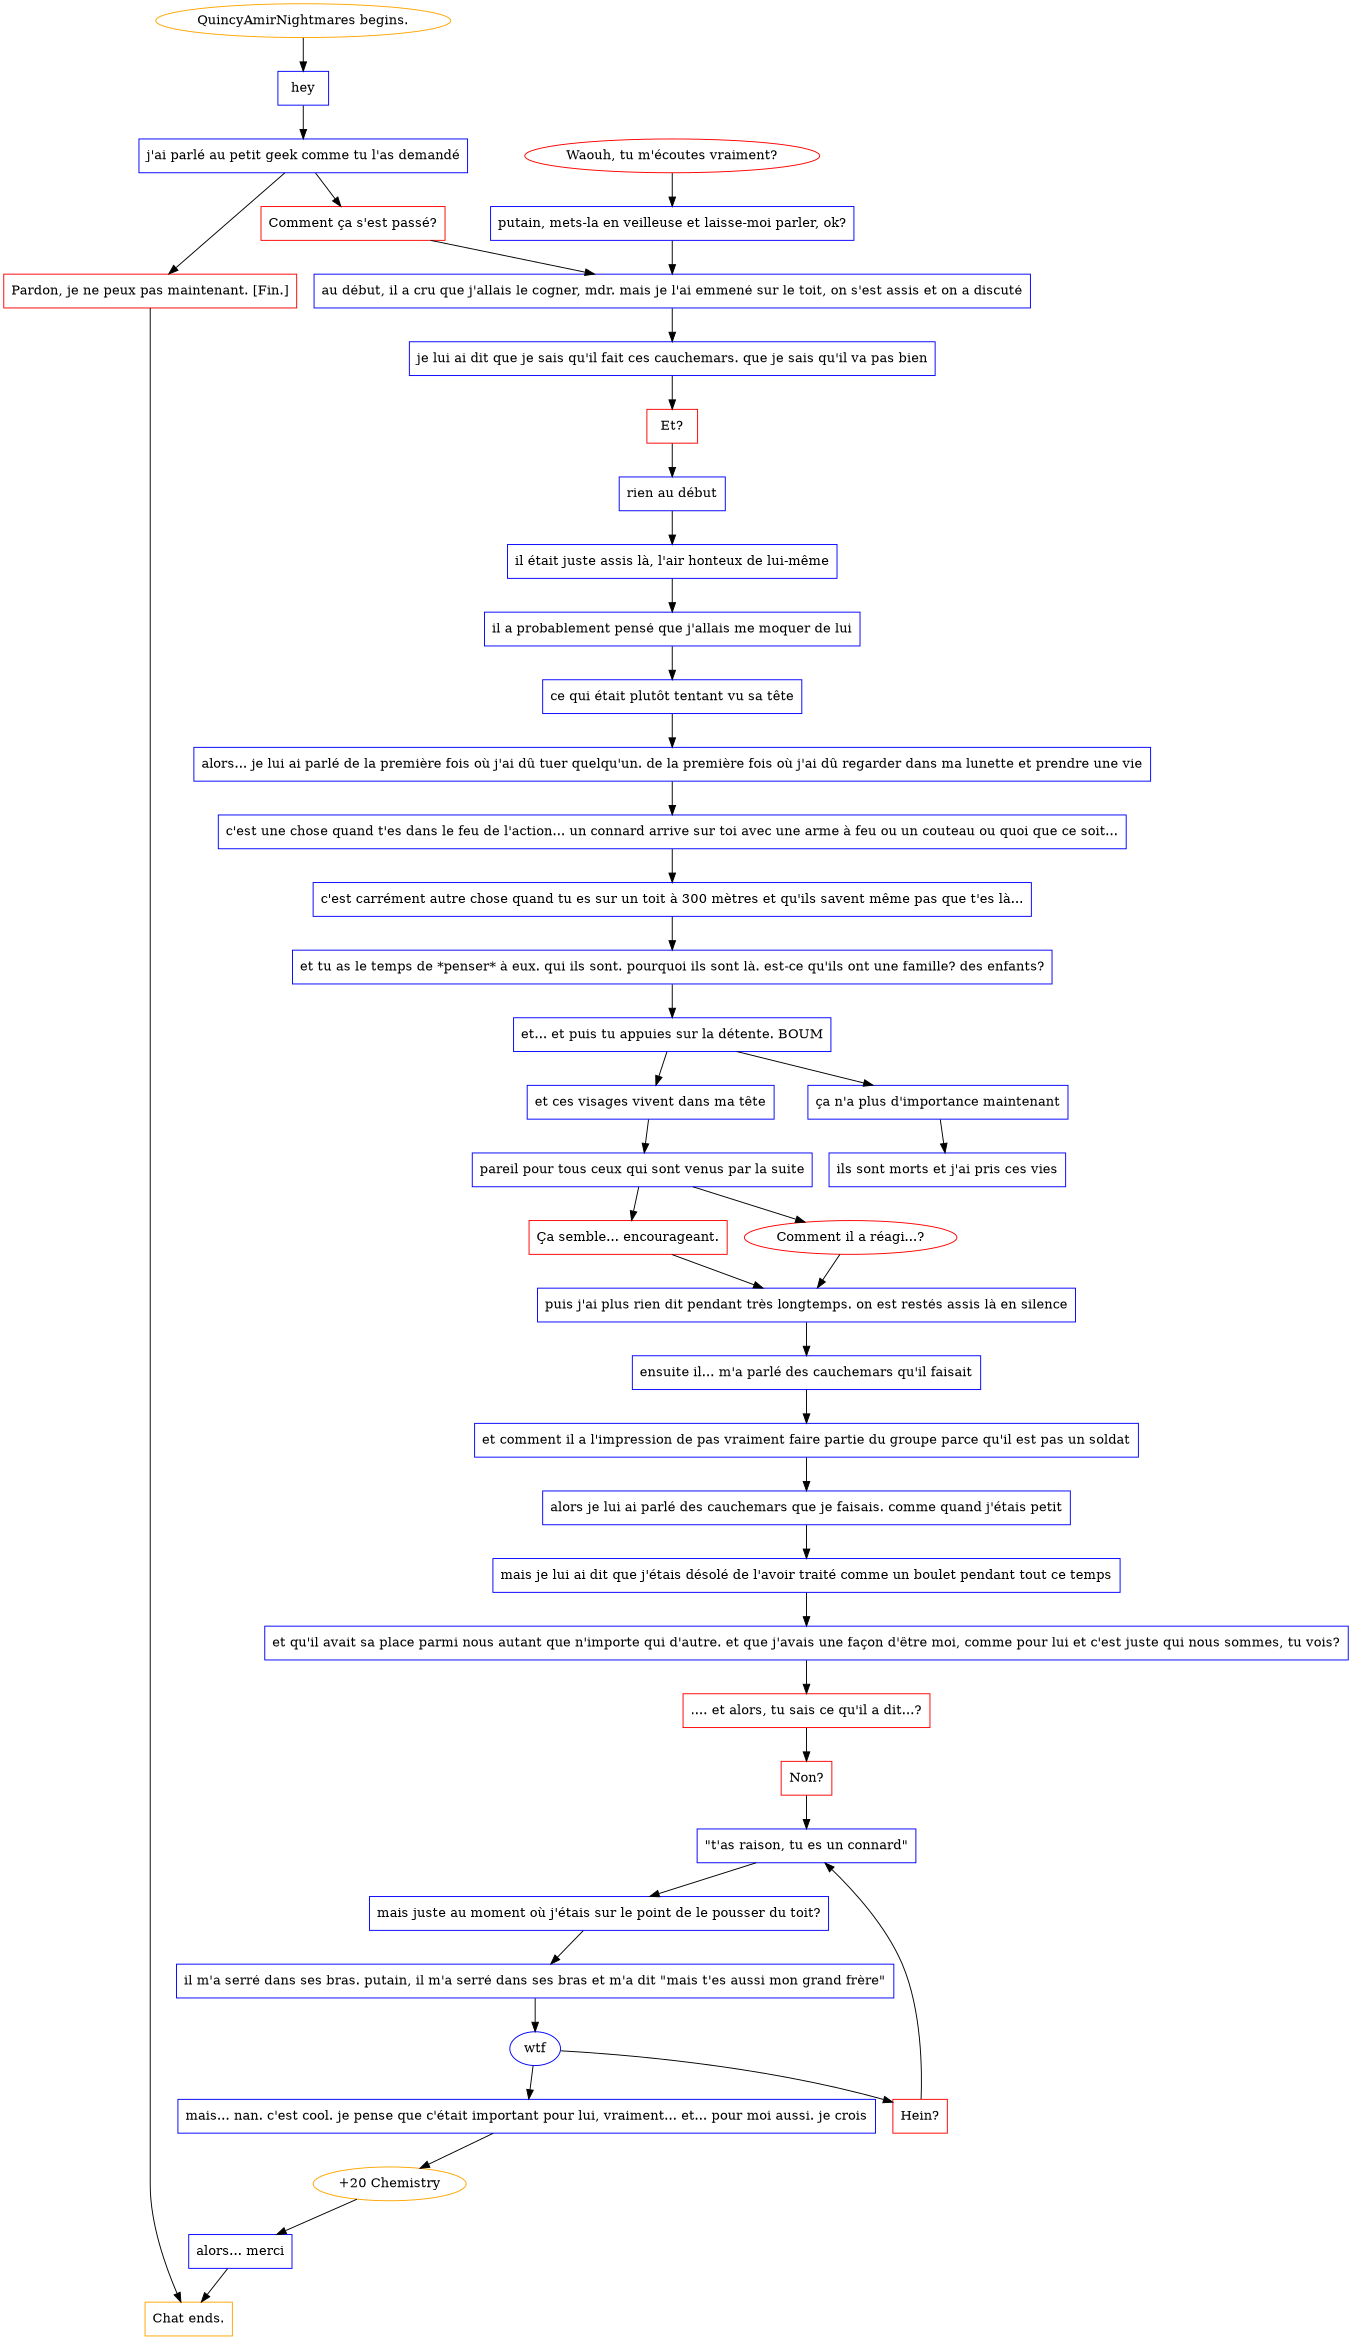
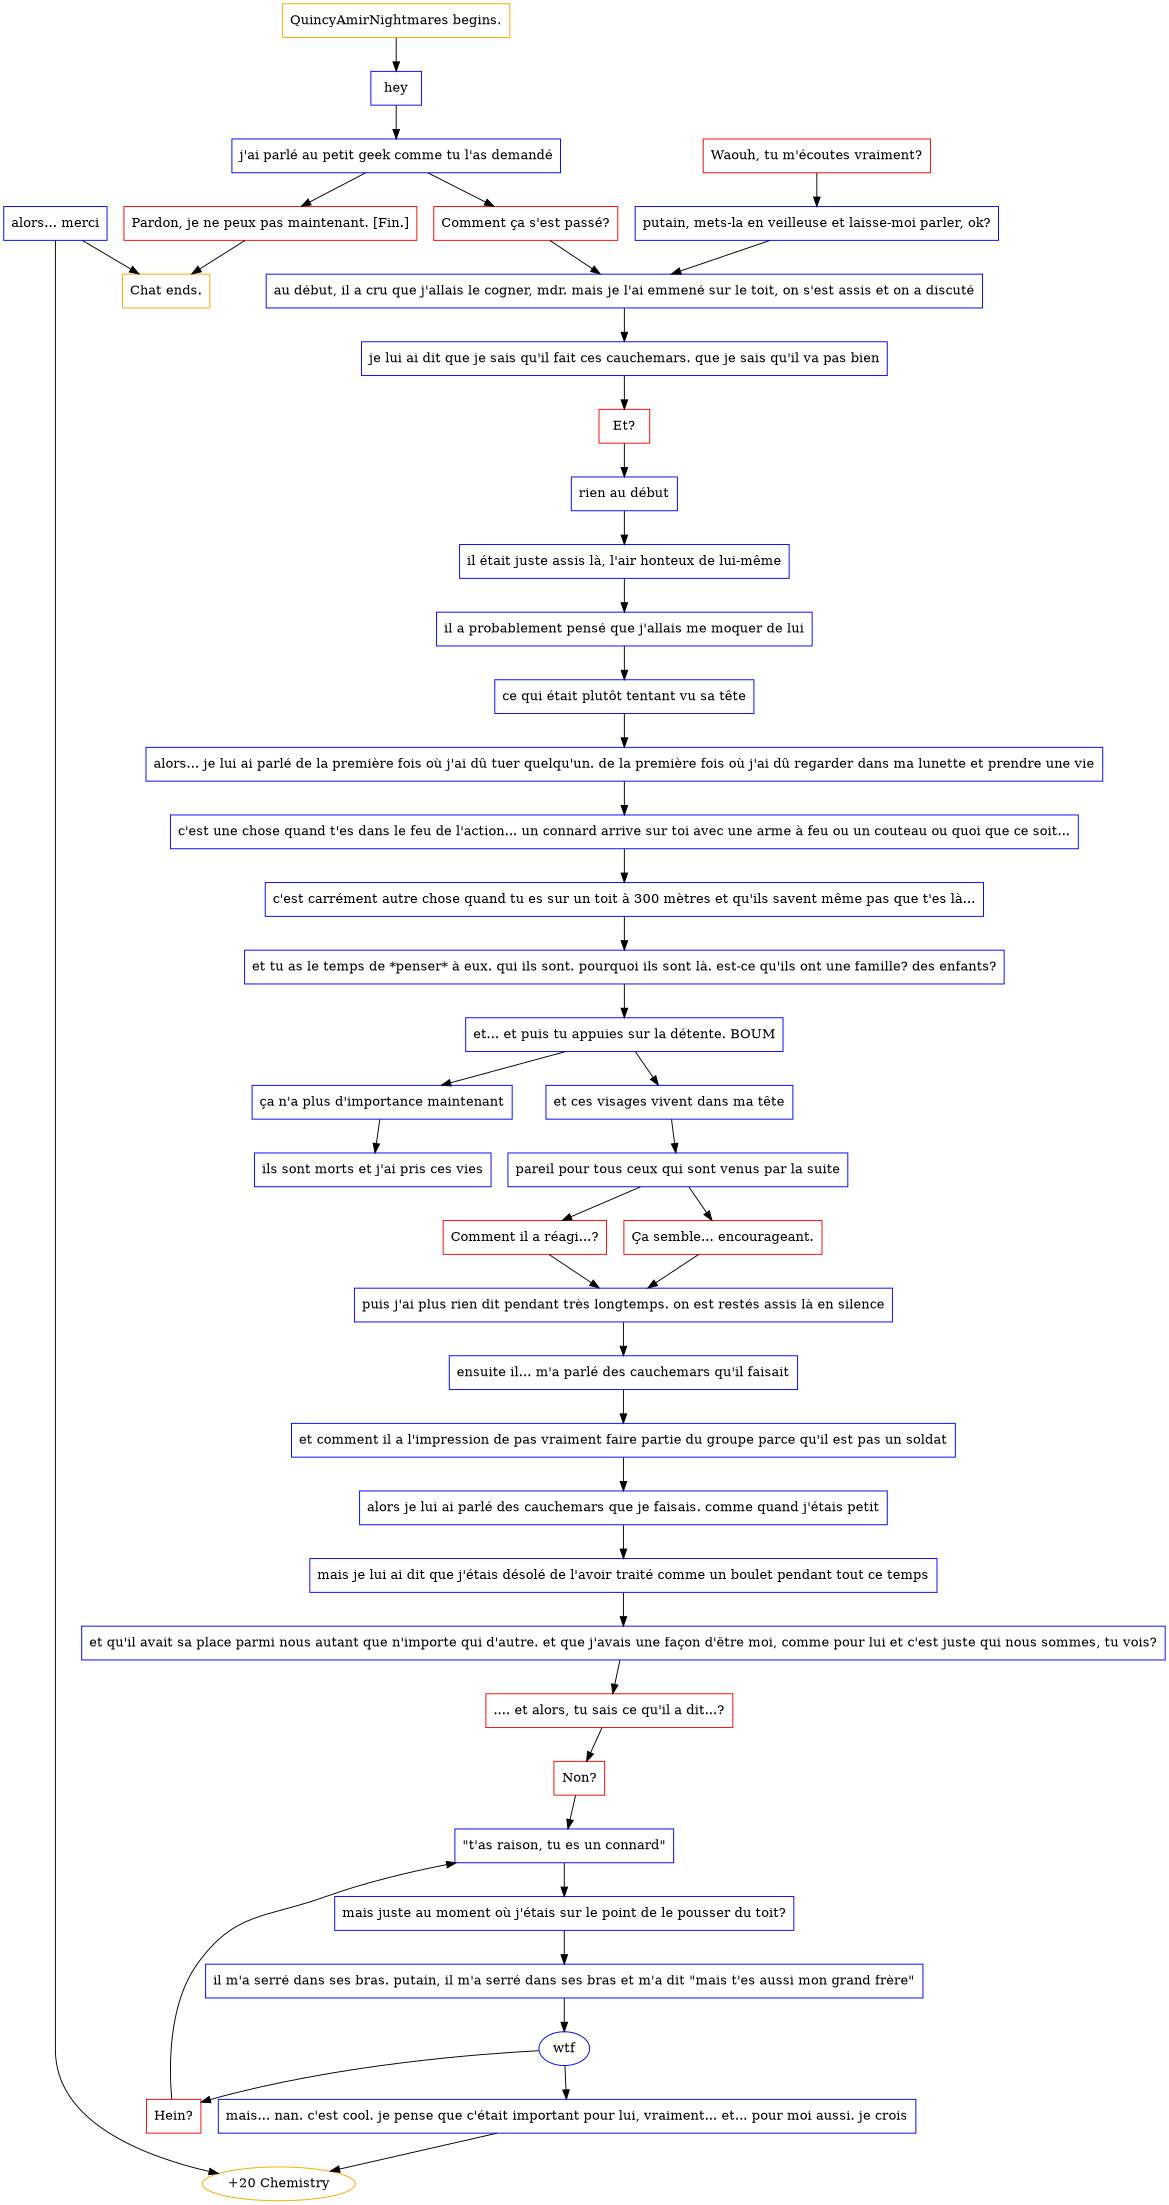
node "QuincyAmirNightmares begins.": shape ellipse -> box
node "Waouh, tu m'écoutes vraiment?": shape ellipse -> box
node "Comment il a réagi...?": shape ellipse -> box
edge "+20 Chemistry" -> "alors... merci": reversed
